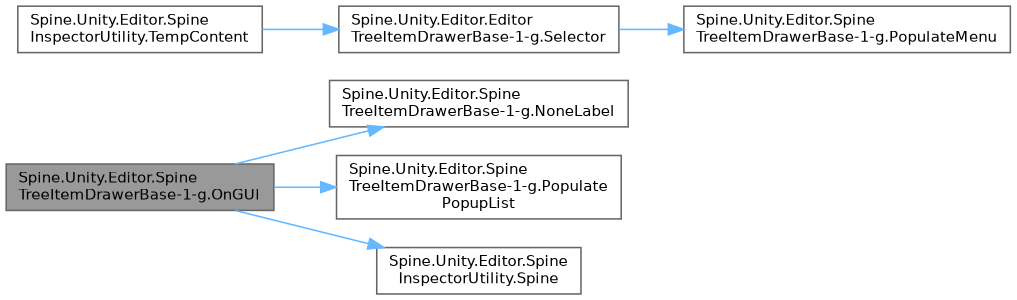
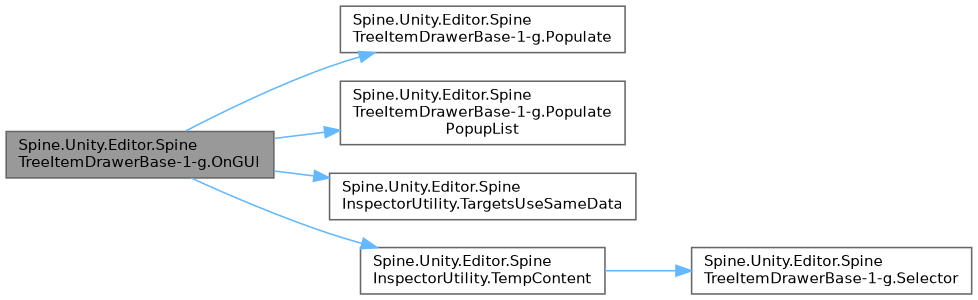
node "Spine.Unity.Editor.Editor TreeItemDrawerBase-1-g.Selector": label "Spine.Unity.Editor.Editor TreeItemDrawerBase-1-g.Selector" -> "Spine.Unity.Editor.Spine TreeItemDrawerBase-1-g.Selector"
node "Spine.Unity.Editor.Spine TreeItemDrawerBase-1-g.PopulateMenu": removed
node "Spine.Unity.Editor.Spine TreeItemDrawerBase-1-g.NoneLabel": label "Spine.Unity.Editor.Spine TreeItemDrawerBase-1-g.NoneLabel" -> "Spine.Unity.Editor.Spine TreeItemDrawerBase-1-g.Populate"
edge "Spine.Unity.Editor.Spine TreeItemDrawerBase-1-g.OnGUI" -> "Spine.Unity.Editor.Spine InspectorUtility.TempContent": added
node "Spine.Unity.Editor.Spine InspectorUtility.Spine": label "Spine.Unity.Editor.Spine InspectorUtility.Spine" -> "Spine.Unity.Editor.Spine InspectorUtility.TargetsUseSameData"
